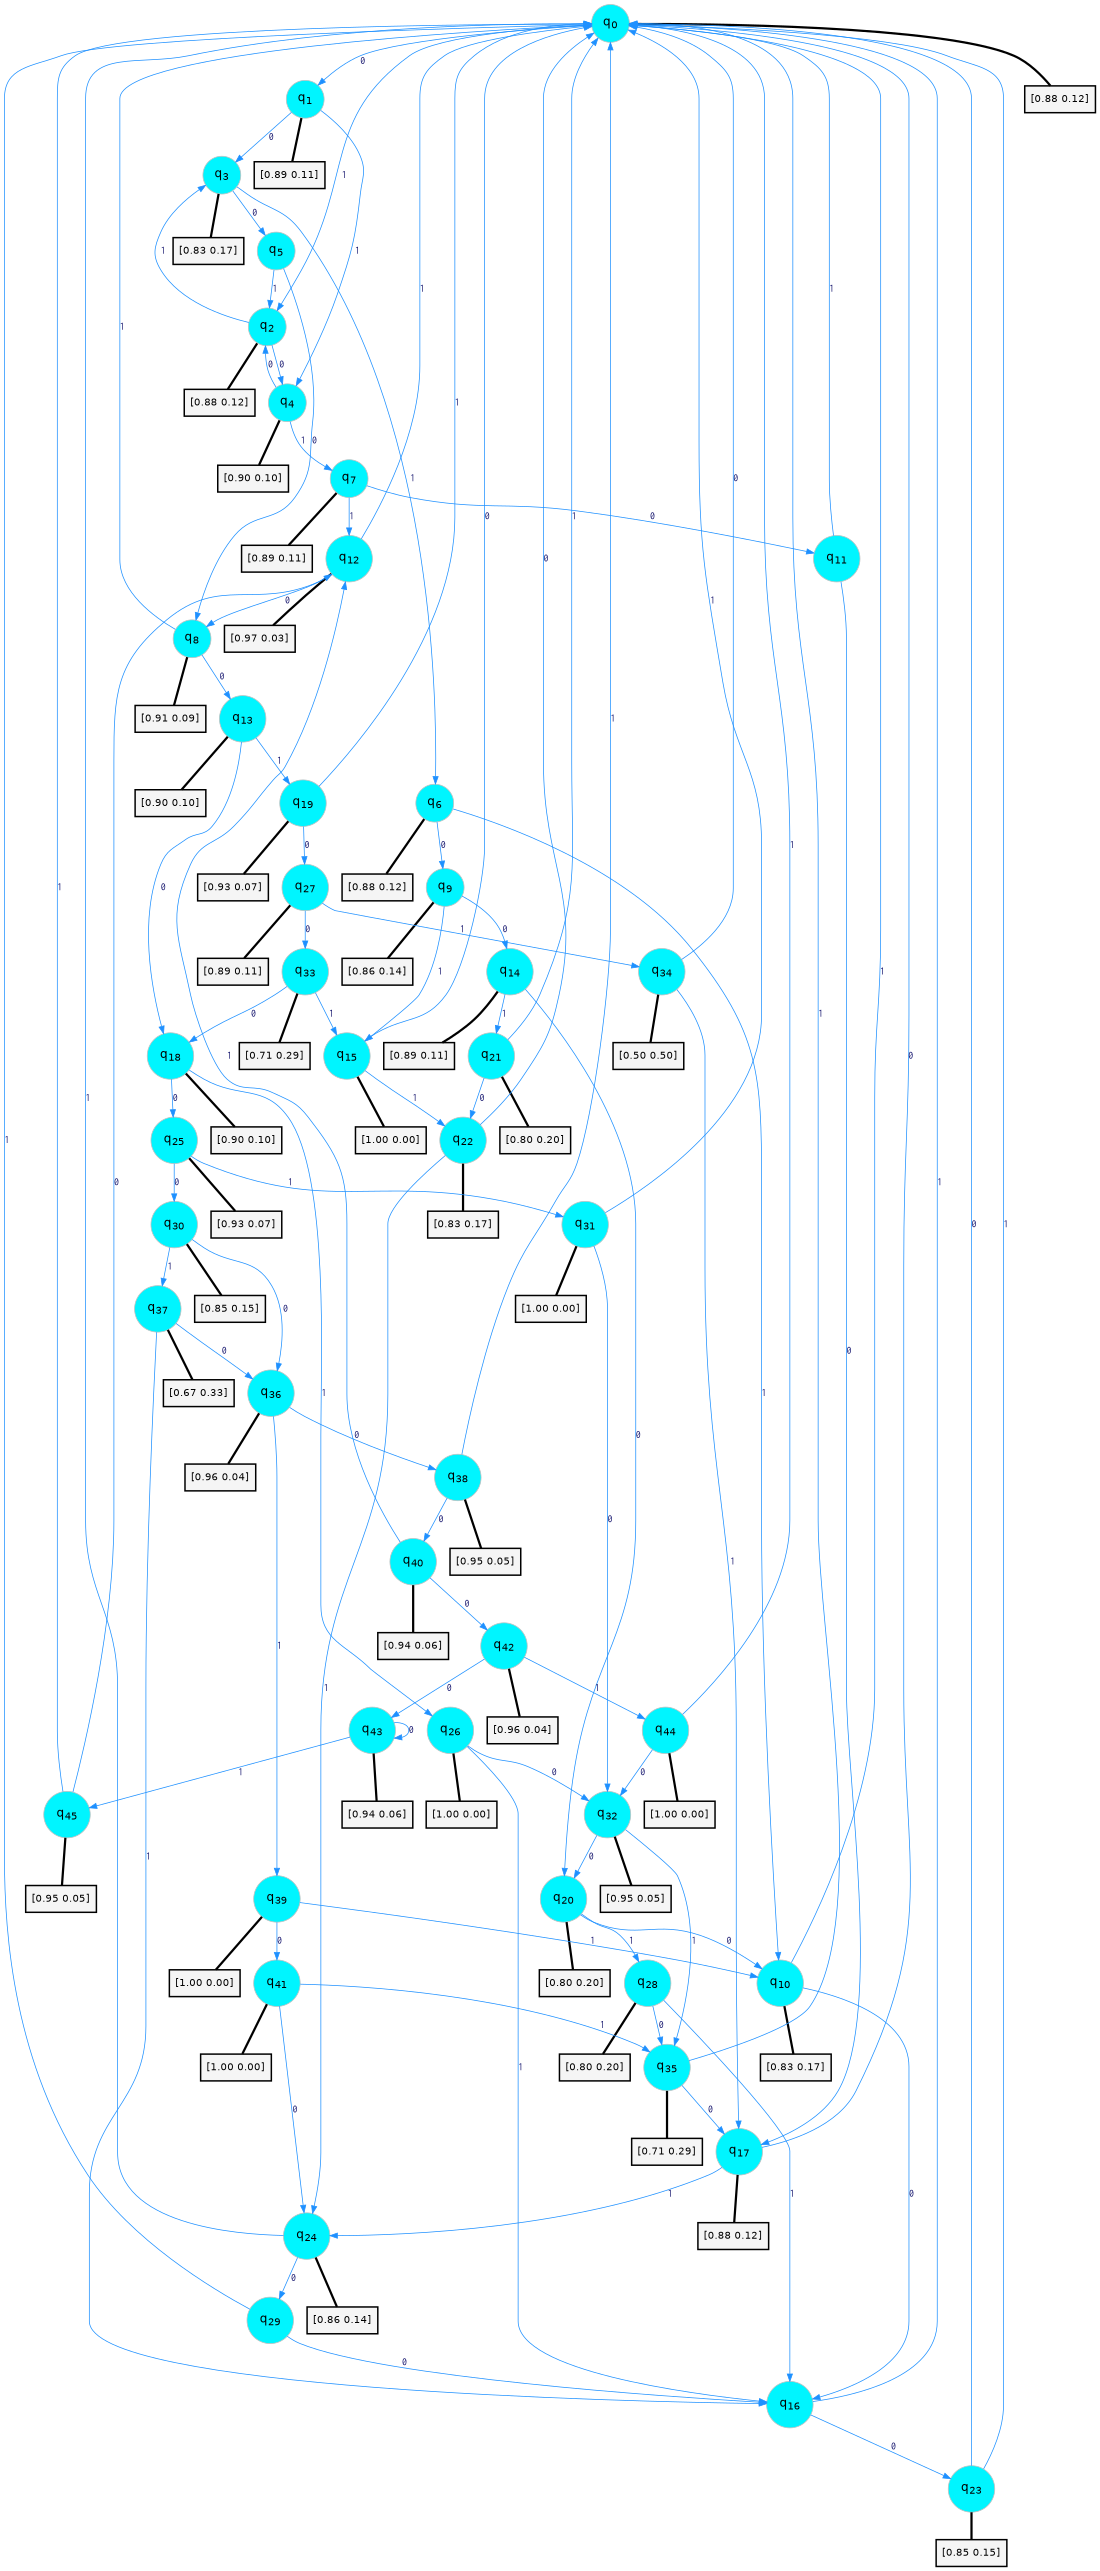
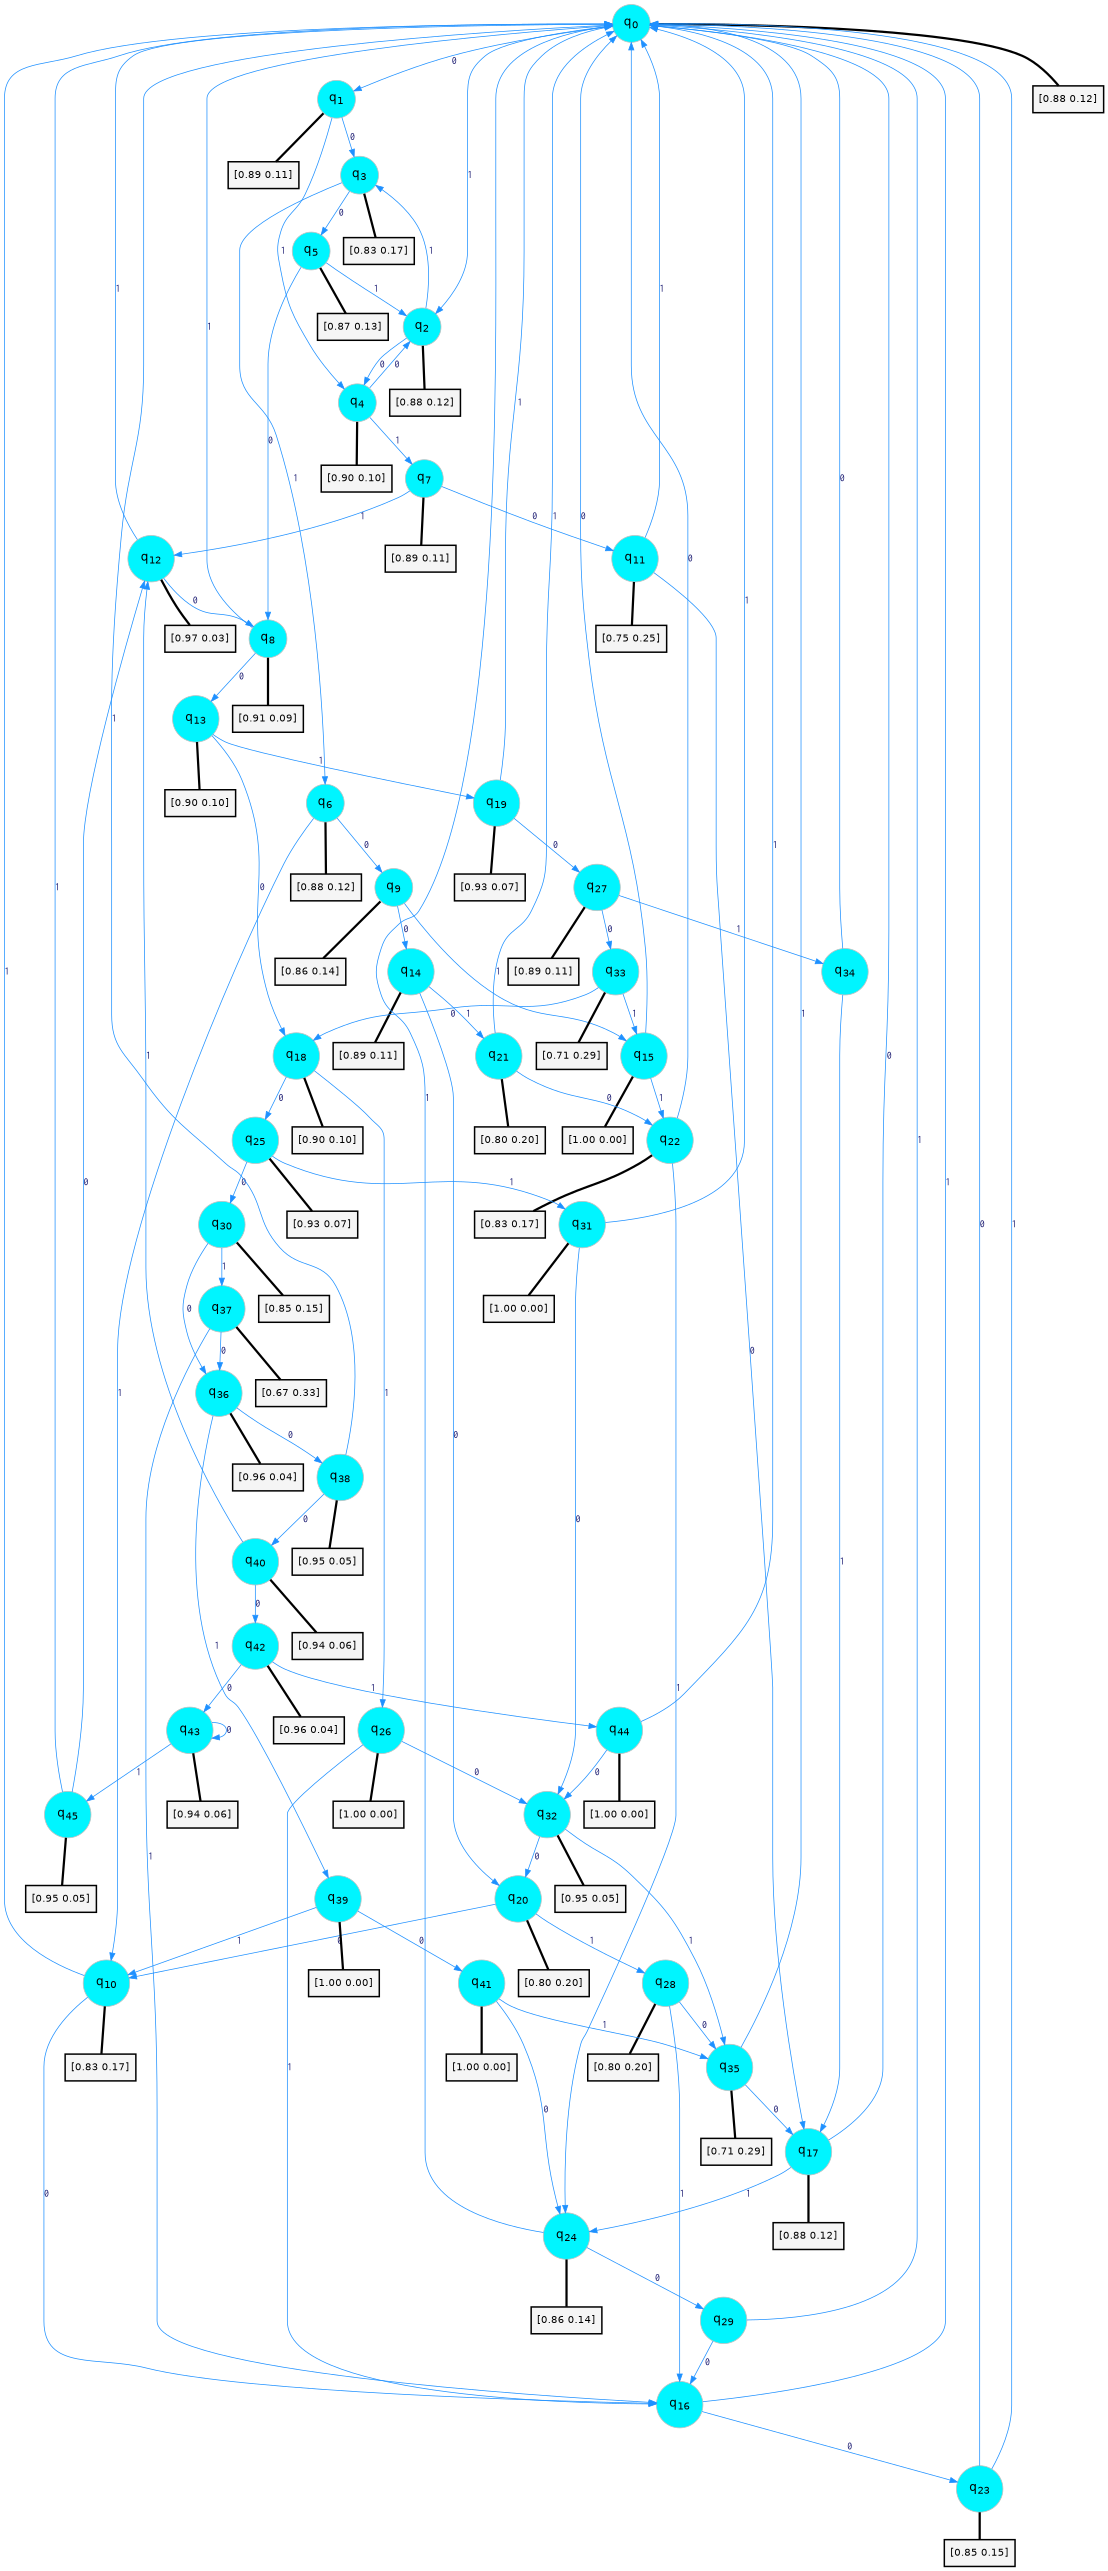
node "[0.87 0.13]": added
node "[0.75 0.25]": added
node "[0.50 0.50]": removed
